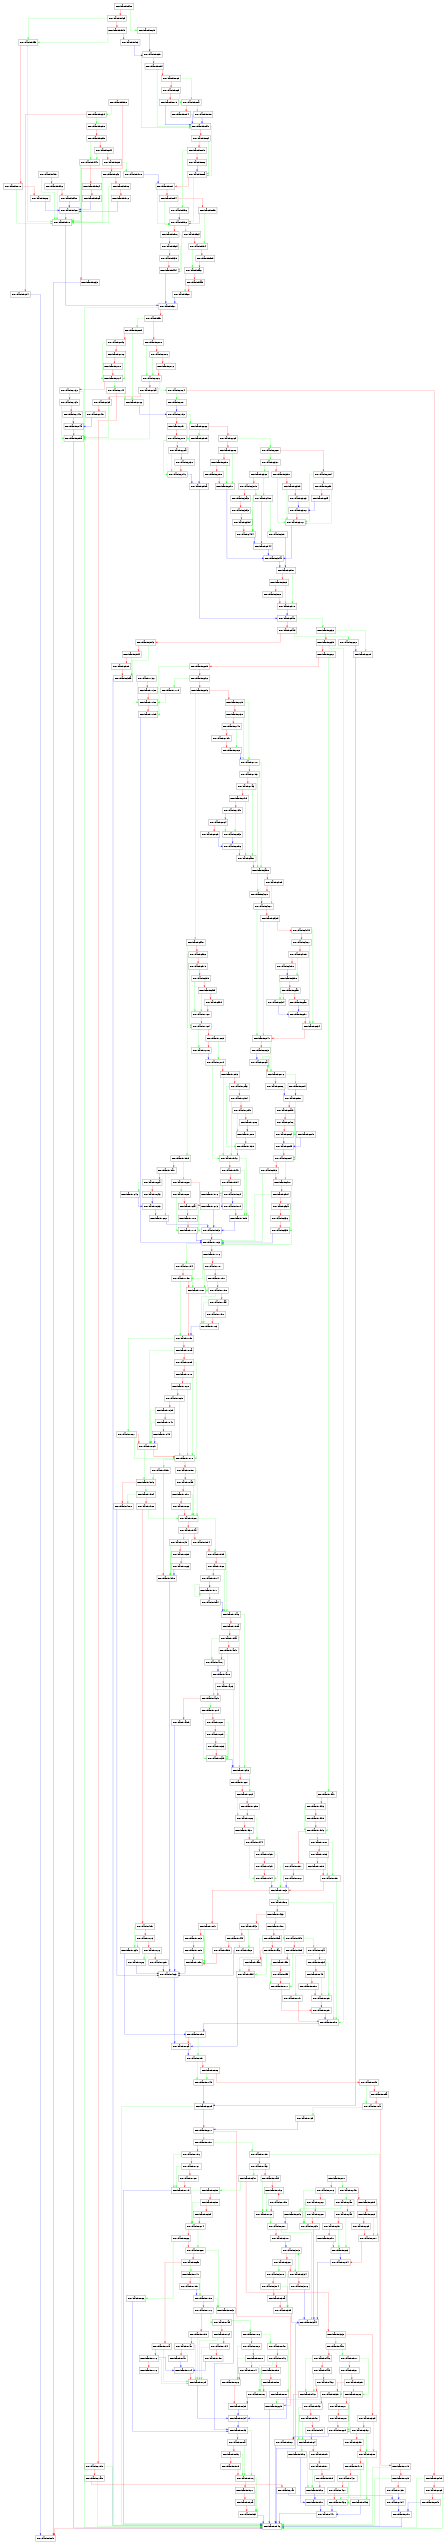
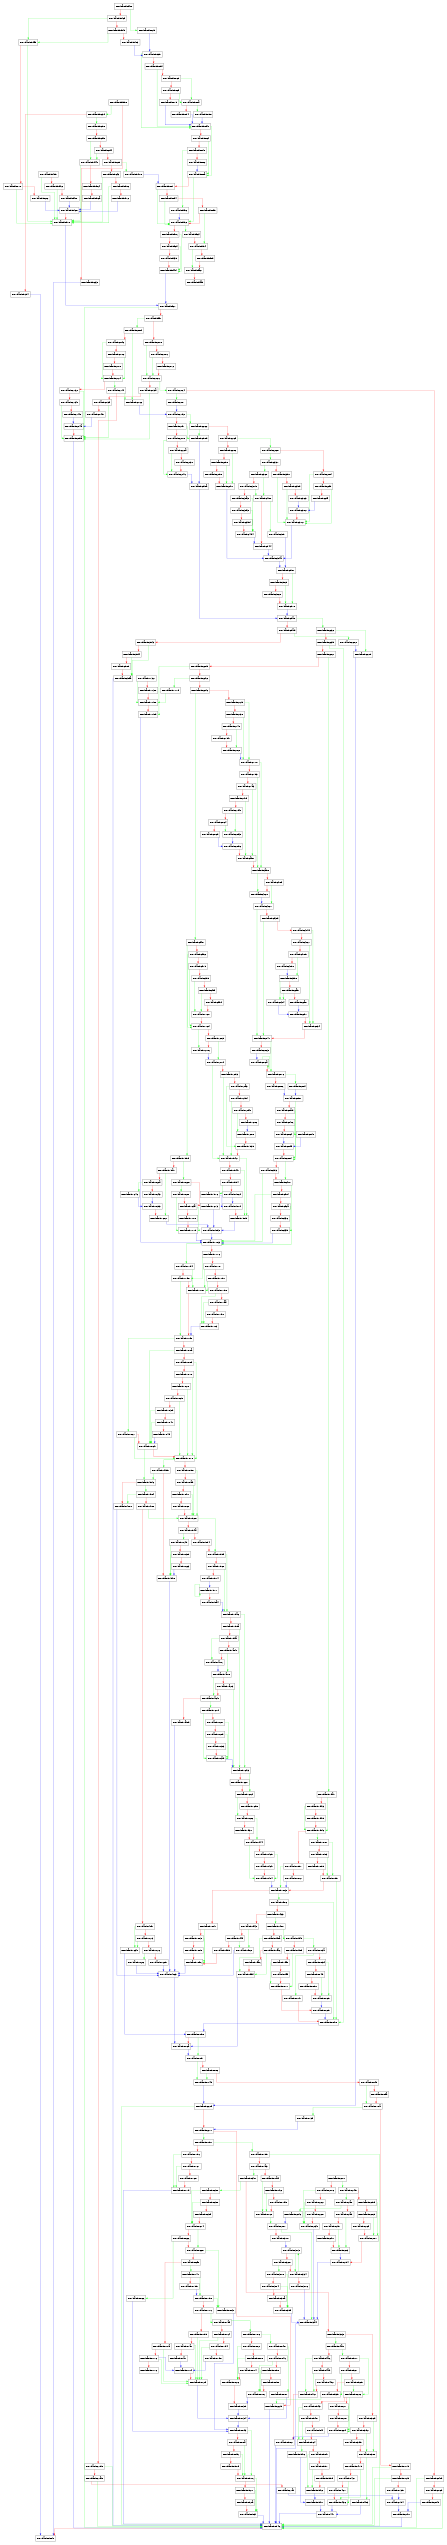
node "BB75a895fc0": removed
edge "BB75a8981b9" -> "BB75a8981b2": reversed
edge "BB75a898539" -> "BB75a898543": now "BB75a89860c" -> "BB75a898543"
